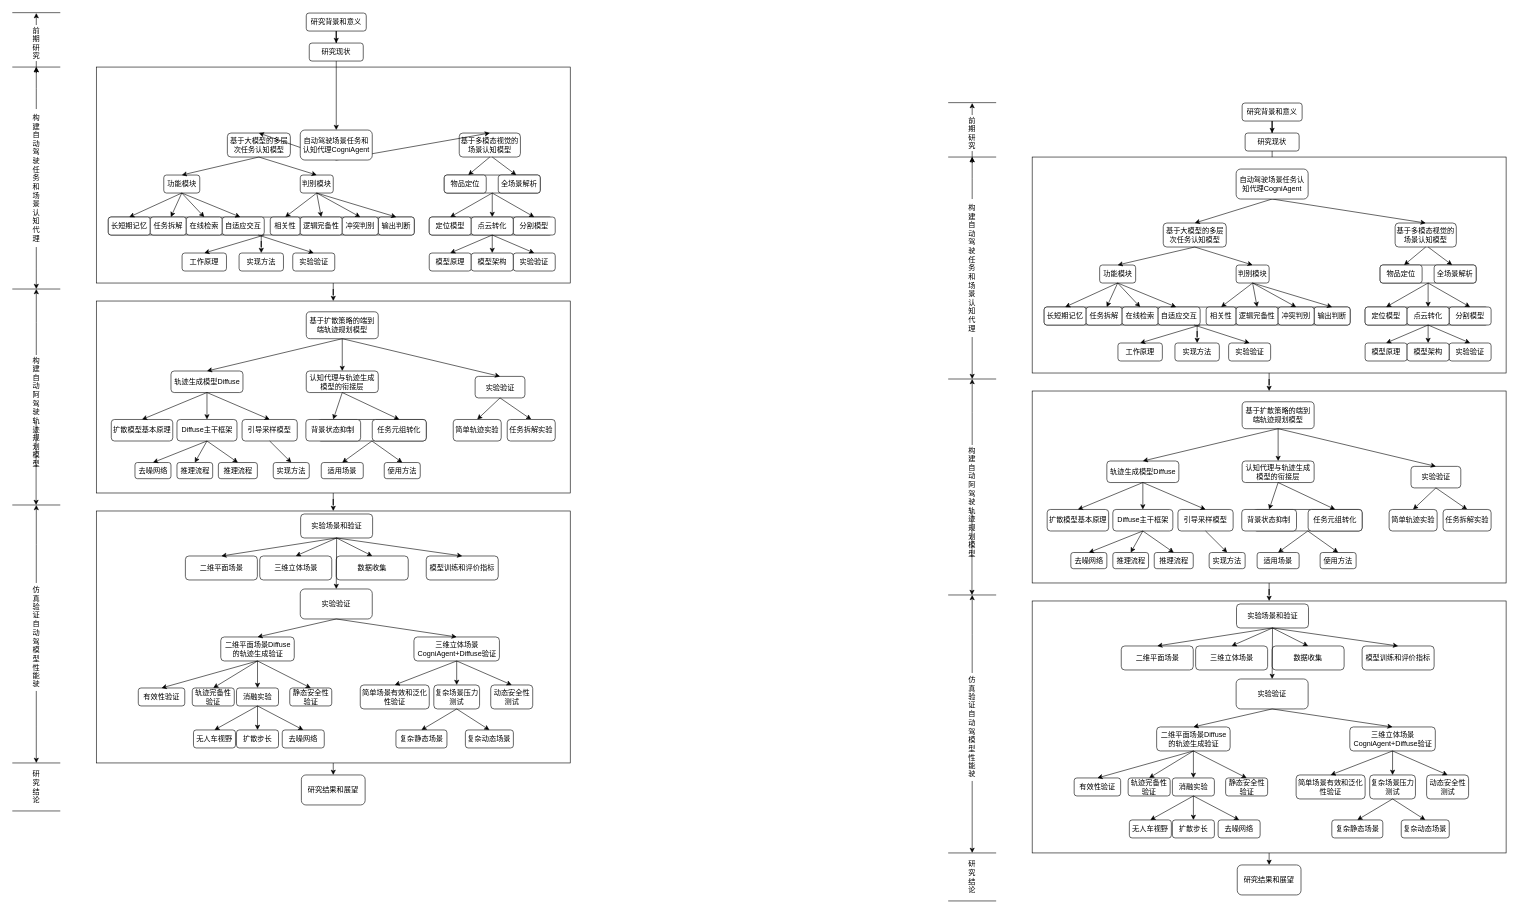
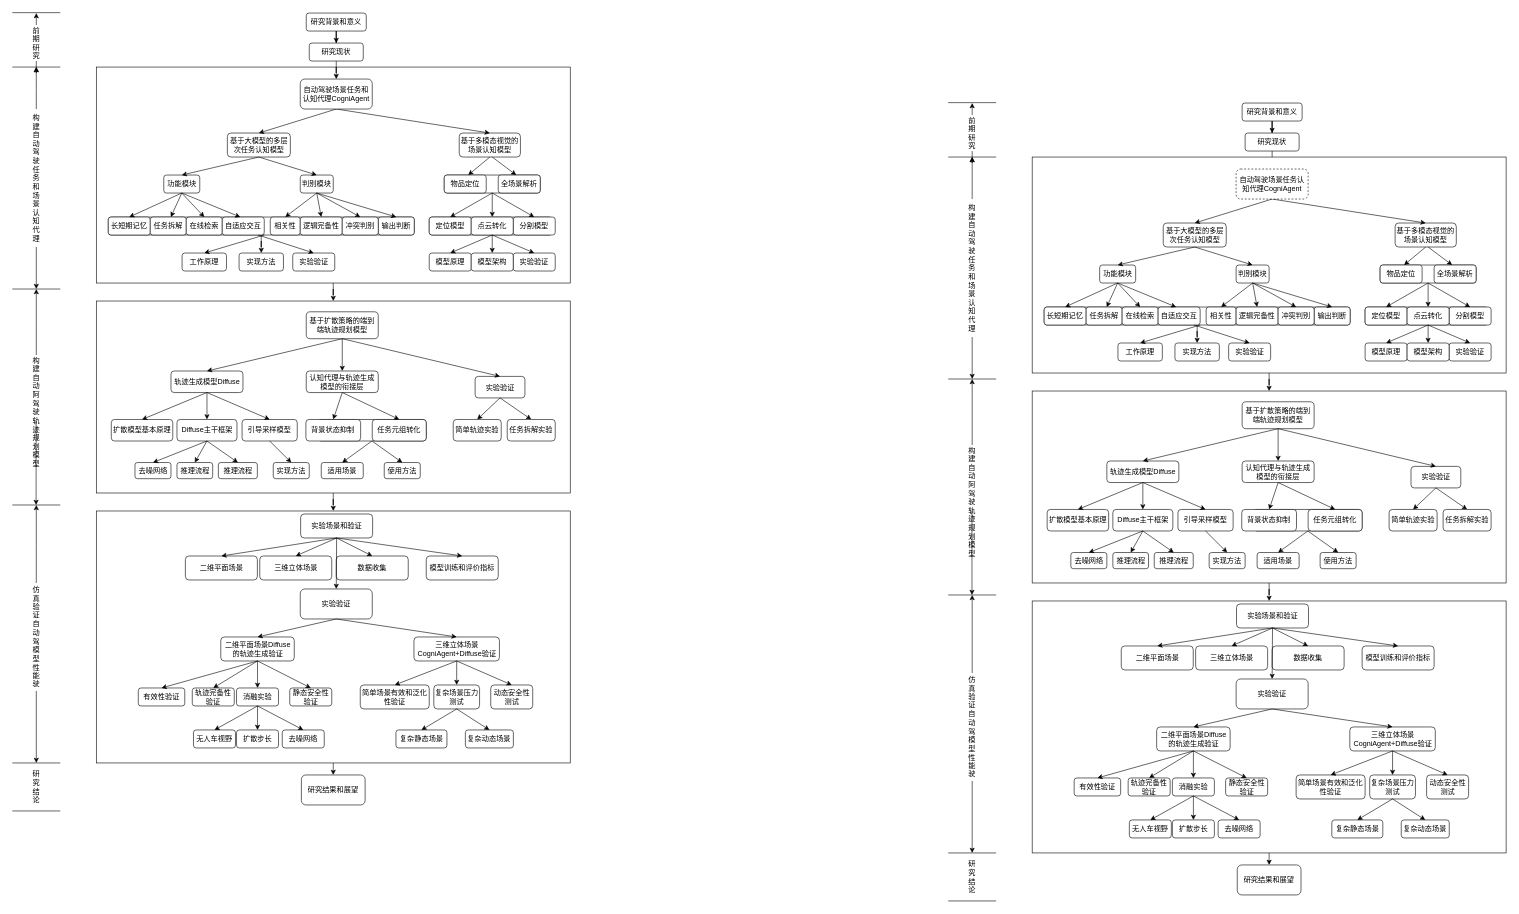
node "自动驾驶场景任务和认知代理CogniAgent": moved (336, 145) -> (336, 94)
node "自动驾驶场景任务认知代理CogniAgent": style solid -> dashed
